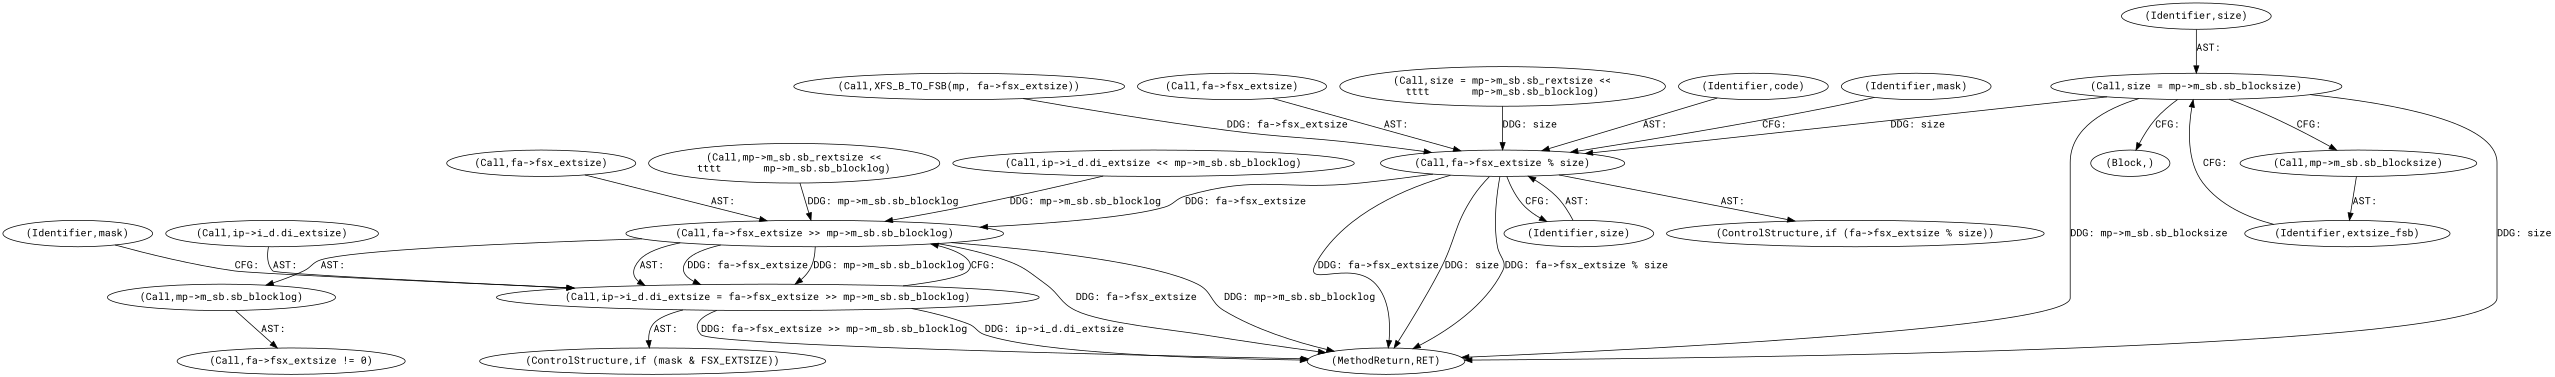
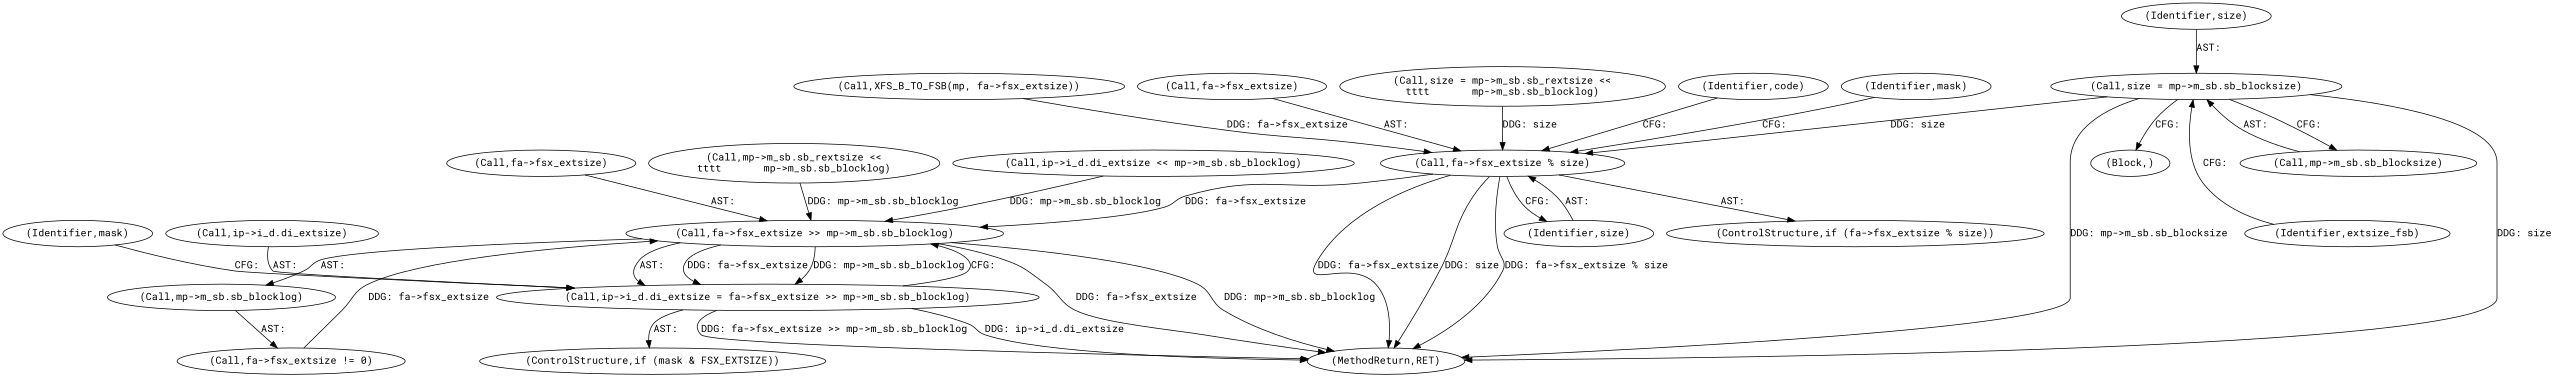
edge "(Identifier,code)" -> "(Call,fa->fsx_extsize % size)": label "AST: " -> "CFG: "
edge "(Call,mp->m_sb.sb_blocksize)" -> "(Identifier,extsize_fsb)": now "(Call,mp->m_sb.sb_blocksize)" -> "(Call,size = mp->m_sb.sb_blocksize)"
edge "(Call,fa->fsx_extsize != 0)" -> "(Call,fa->fsx_extsize >> mp->m_sb.sb_blocklog)": added, label "DDG: fa->fsx_extsize"
